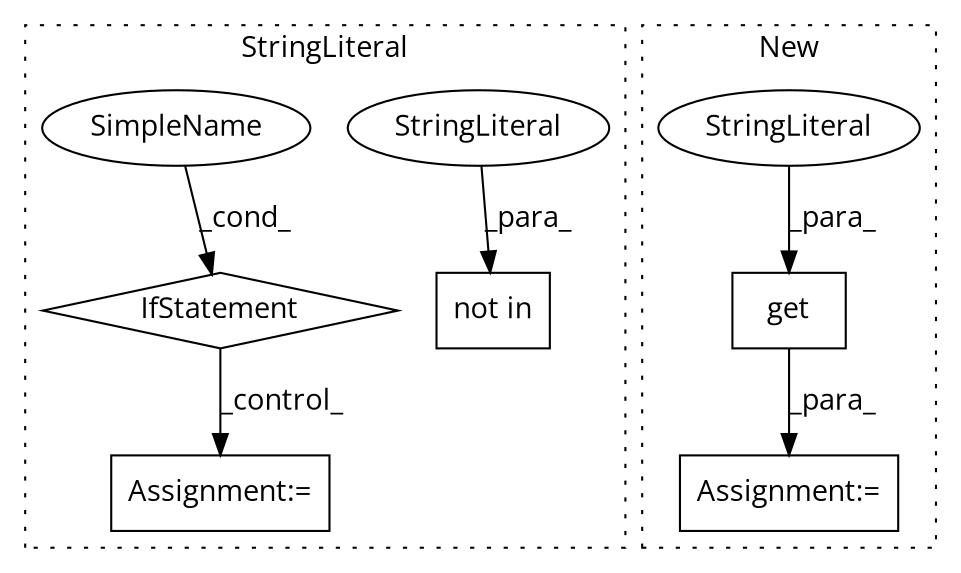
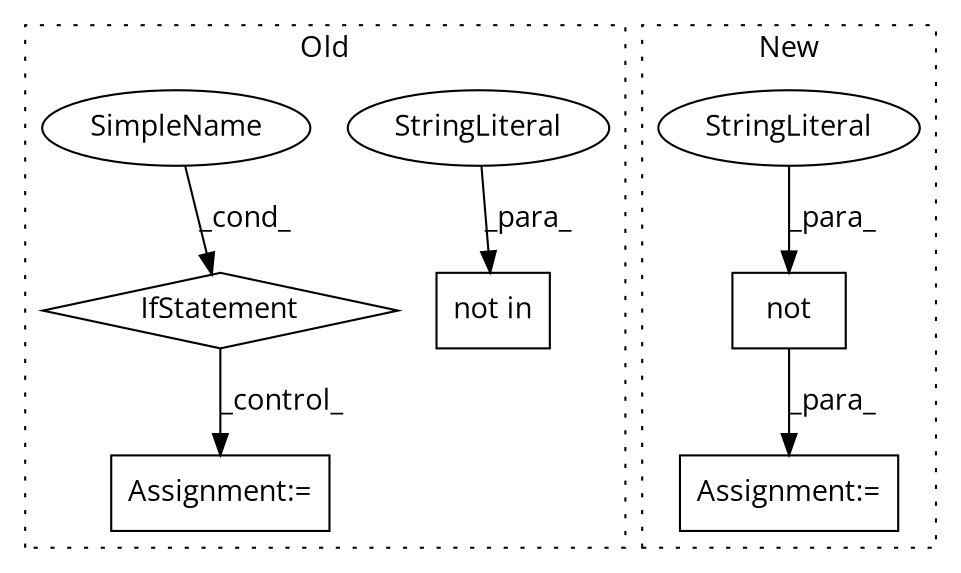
cluster "StringLiteral": label "StringLiteral" -> "Old"
node "get": label "get" -> "not"
